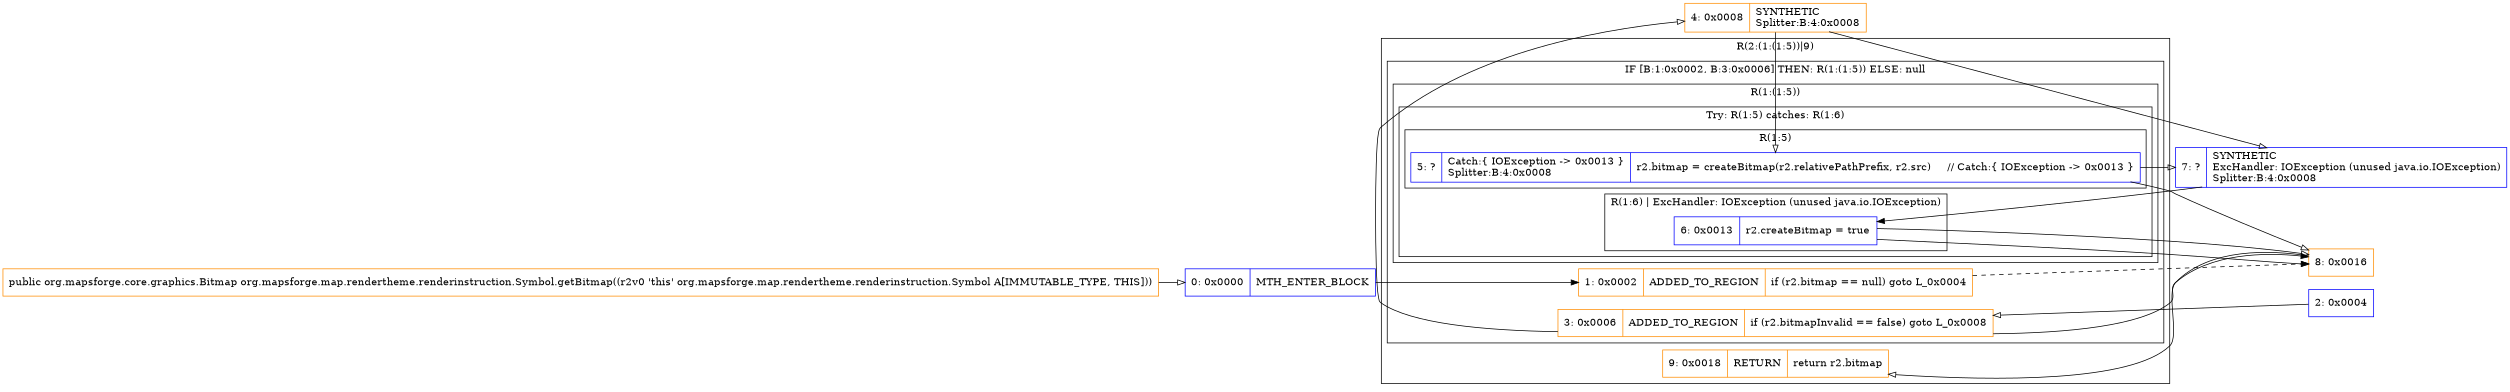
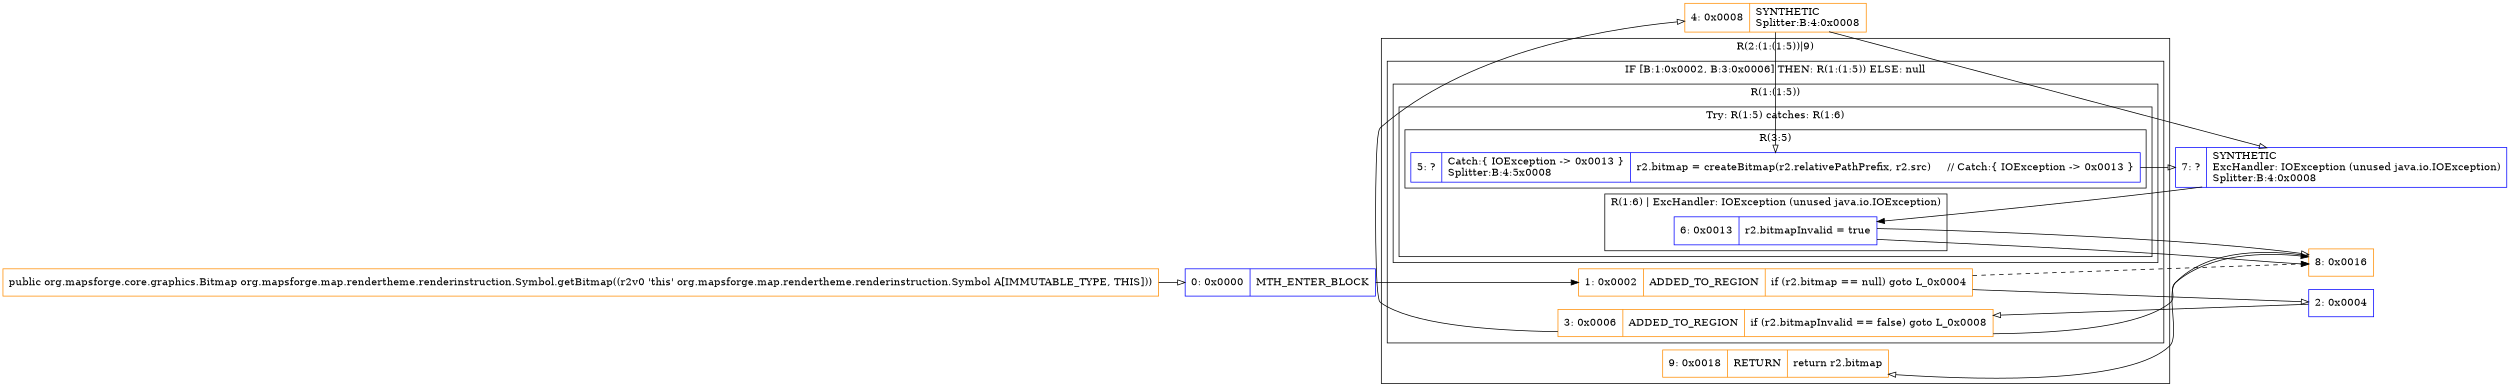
cluster "R(1:5)": label "R(1:5)" -> "R(3:5)"
node "5: ?": text "Splitter:B:4:0x0008" -> "Splitter:B:4:5x0008"
edge "5: ?" -> "8: 0x0016": removed
node "6: 0x0013": text "r2.createBitmap = true" -> "r2.bitmapInvalid = true"
edge "1: 0x0002" -> "2: 0x0004": added
